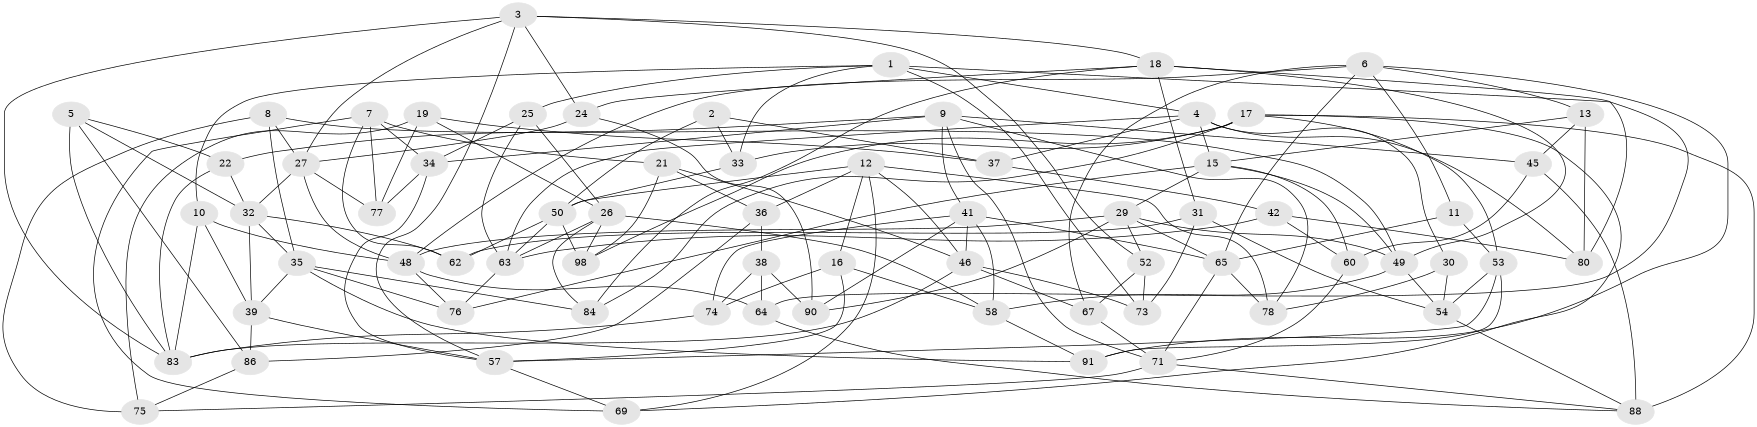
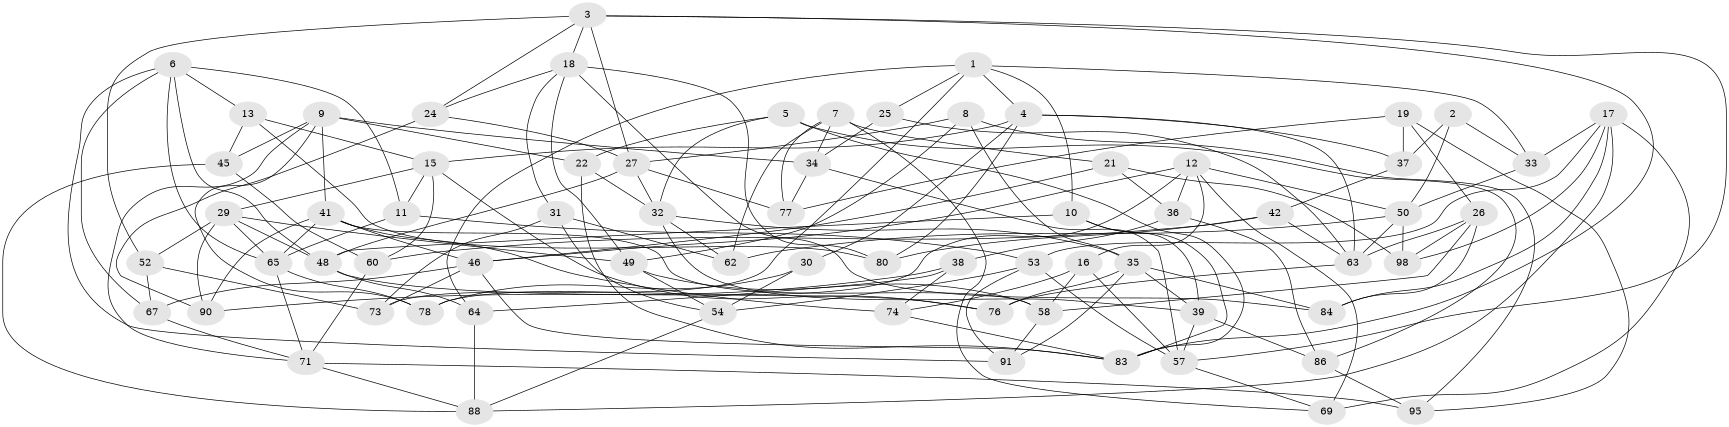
edge "25" -- "26": removed
edge "15" -- "49": now "15" -- "11"
node "75": label "75" -> "95"
